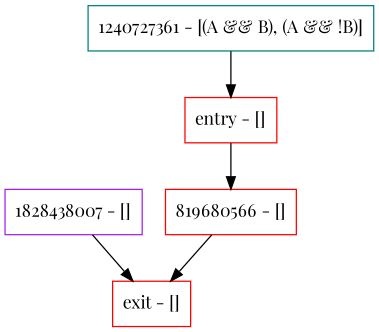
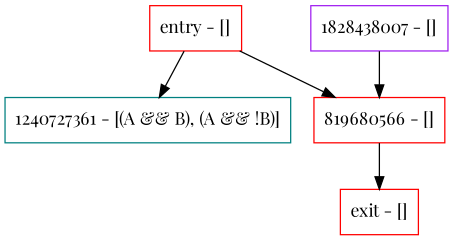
edge "1240727361 - [(A && B), (A && !B)]" -> "entry - []": reversed
edge "1828438007 - []" -> "exit - []": now "1828438007 - []" -> "819680566 - []"
